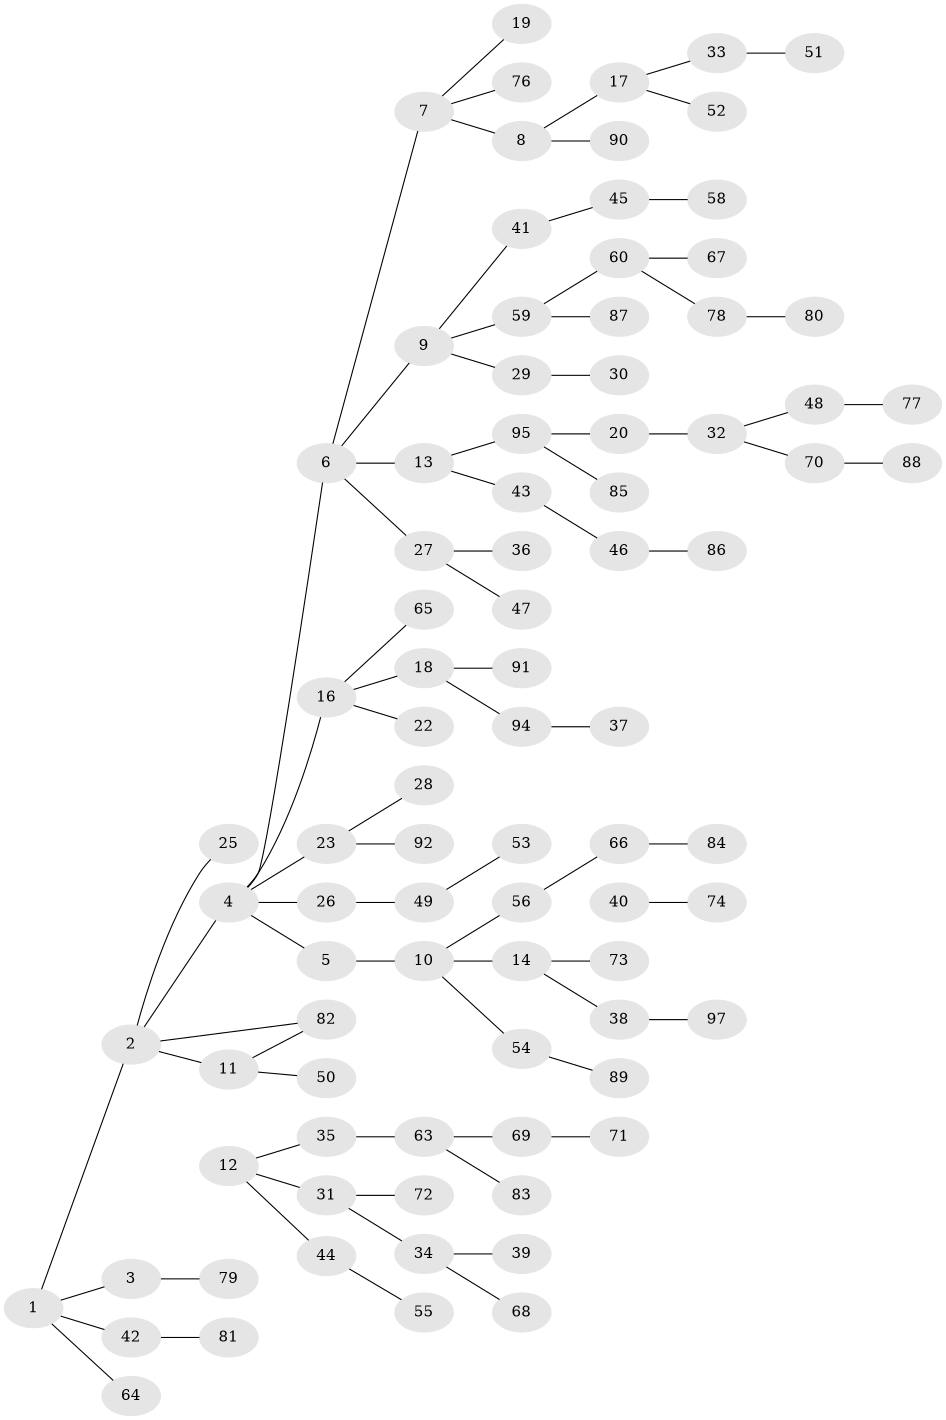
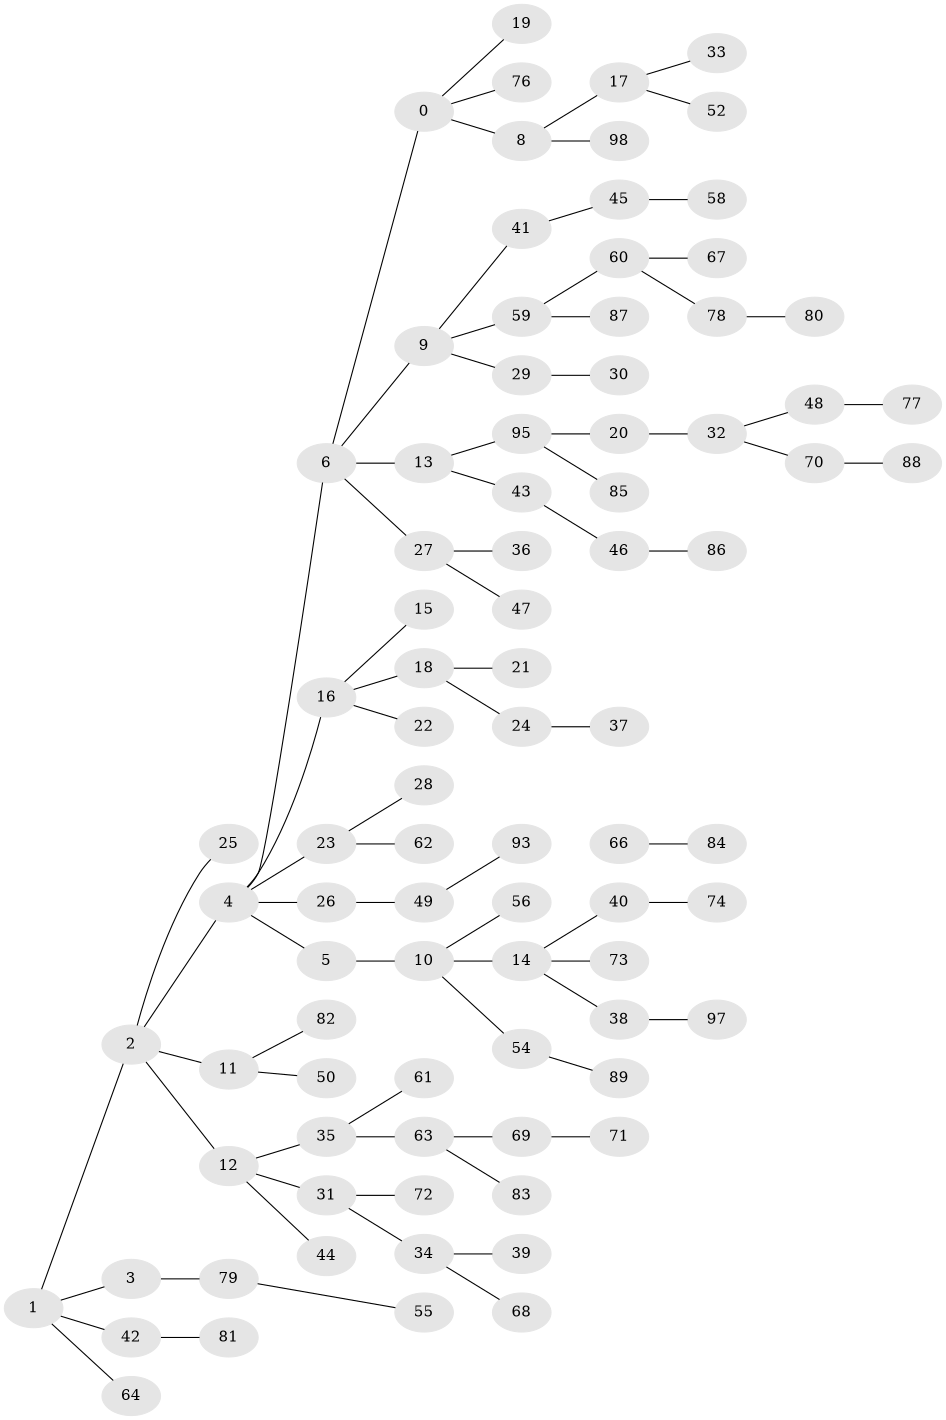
node "51": removed
node "7": label "7" -> "0"
node "90": label "90" -> "98"
node "65": label "65" -> "15"
node "91": label "91" -> "21"
node "94": label "94" -> "24"
node "92": label "92" -> "62"
node "53": label "53" -> "93"
edge "66" -- "56": removed
edge "40" -- "14": added
edge "82" -- "2": now "12" -- "2"
node "61": added
edge "44" -- "55": now "79" -- "55"
